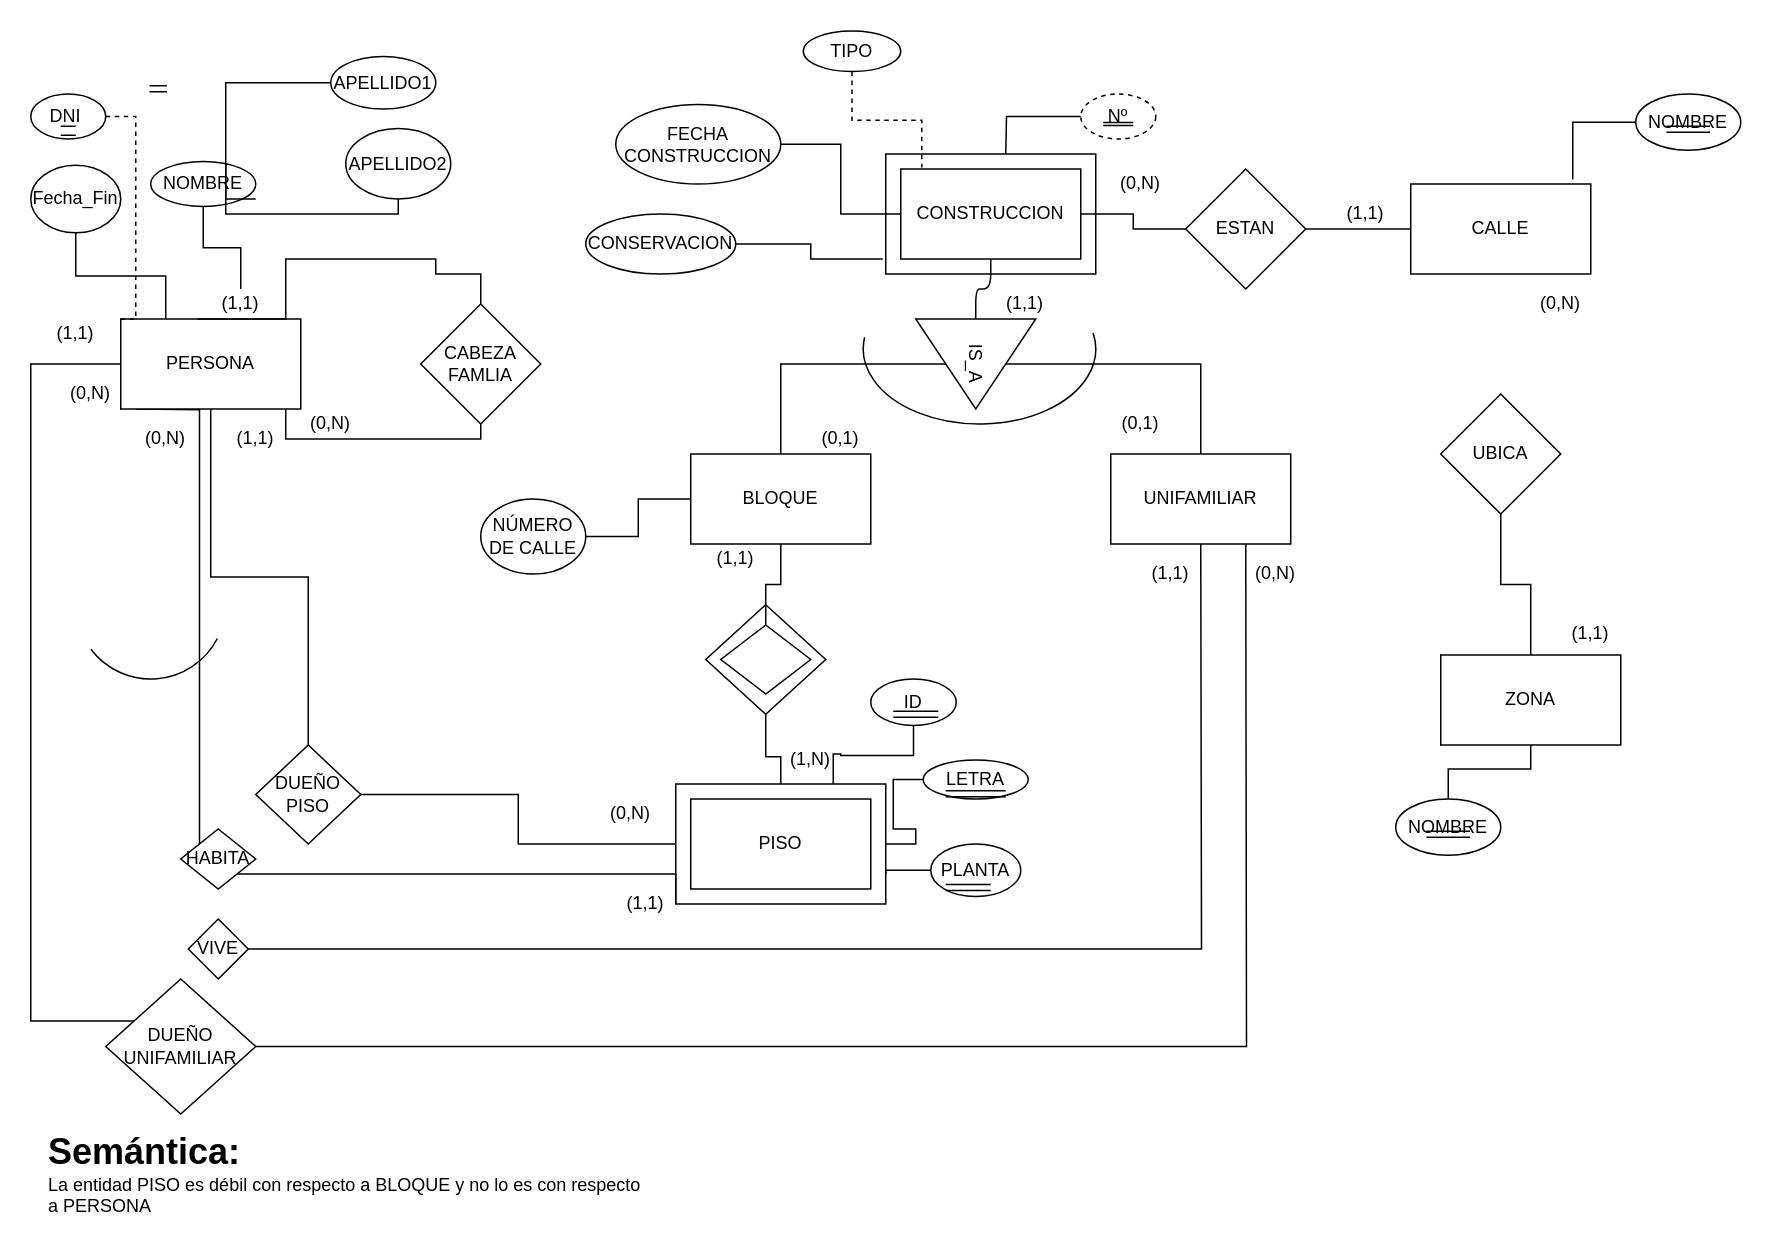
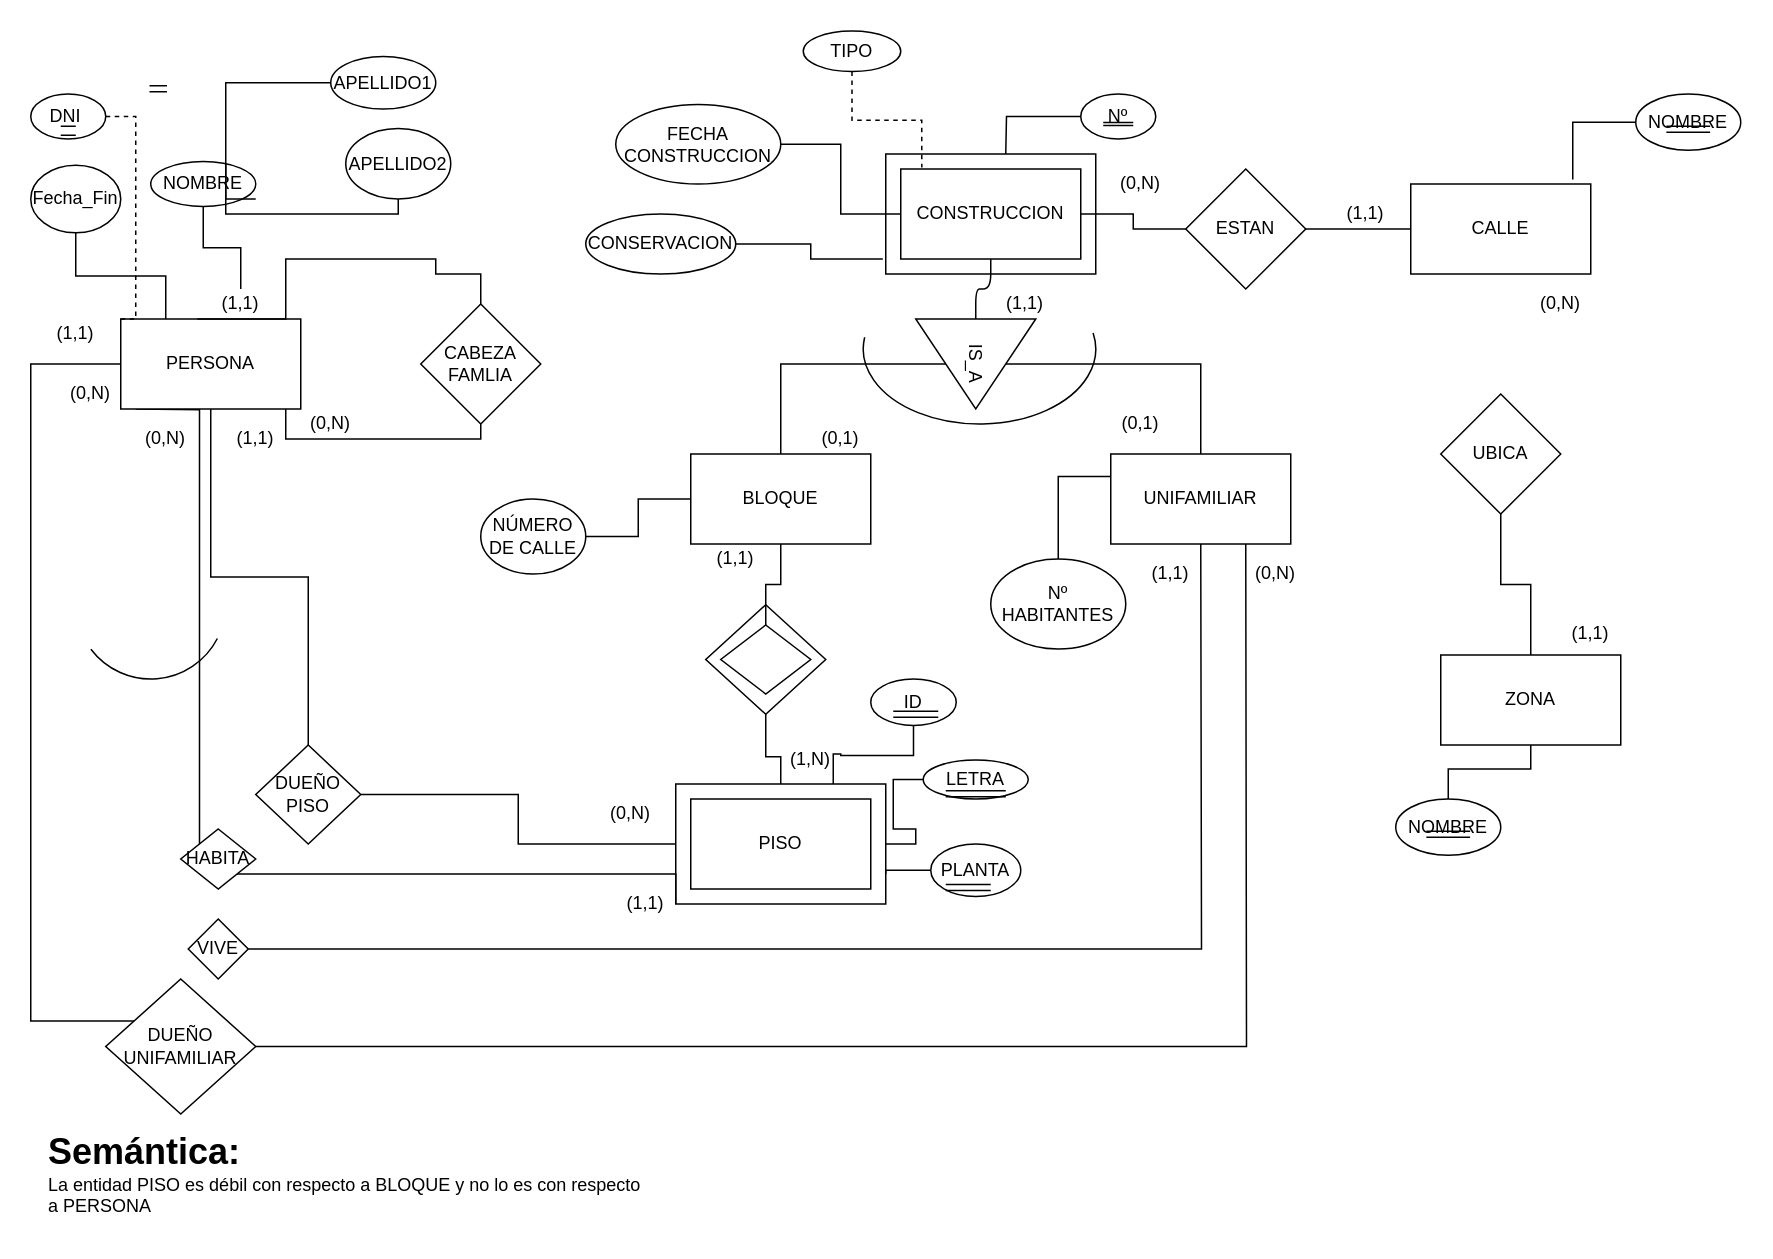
node "Nº": style dashed -> solid
edge "UNIFAMILIAR" -- "Nº HABITANTES": added
node "Nº HABITANTES": added
